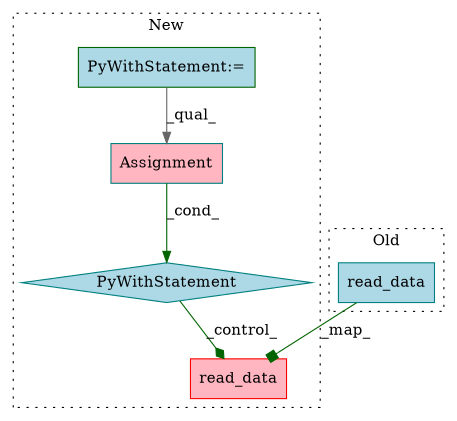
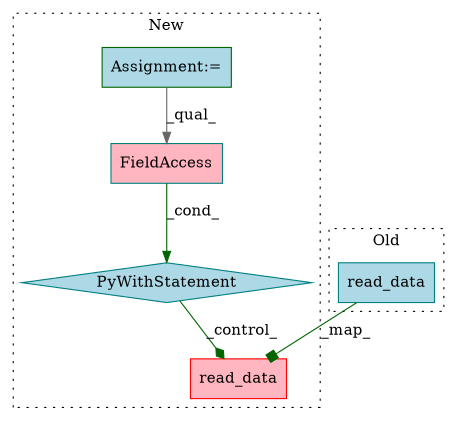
node "PyWithStatement:=": label "PyWithStatement:=" -> "Assignment:="
node "Assignment": label "Assignment" -> "FieldAccess"
